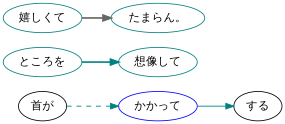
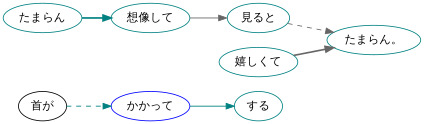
node "見ると": added
node "ところを": label "ところを" -> "たまらん"
node "する": color black -> teal
